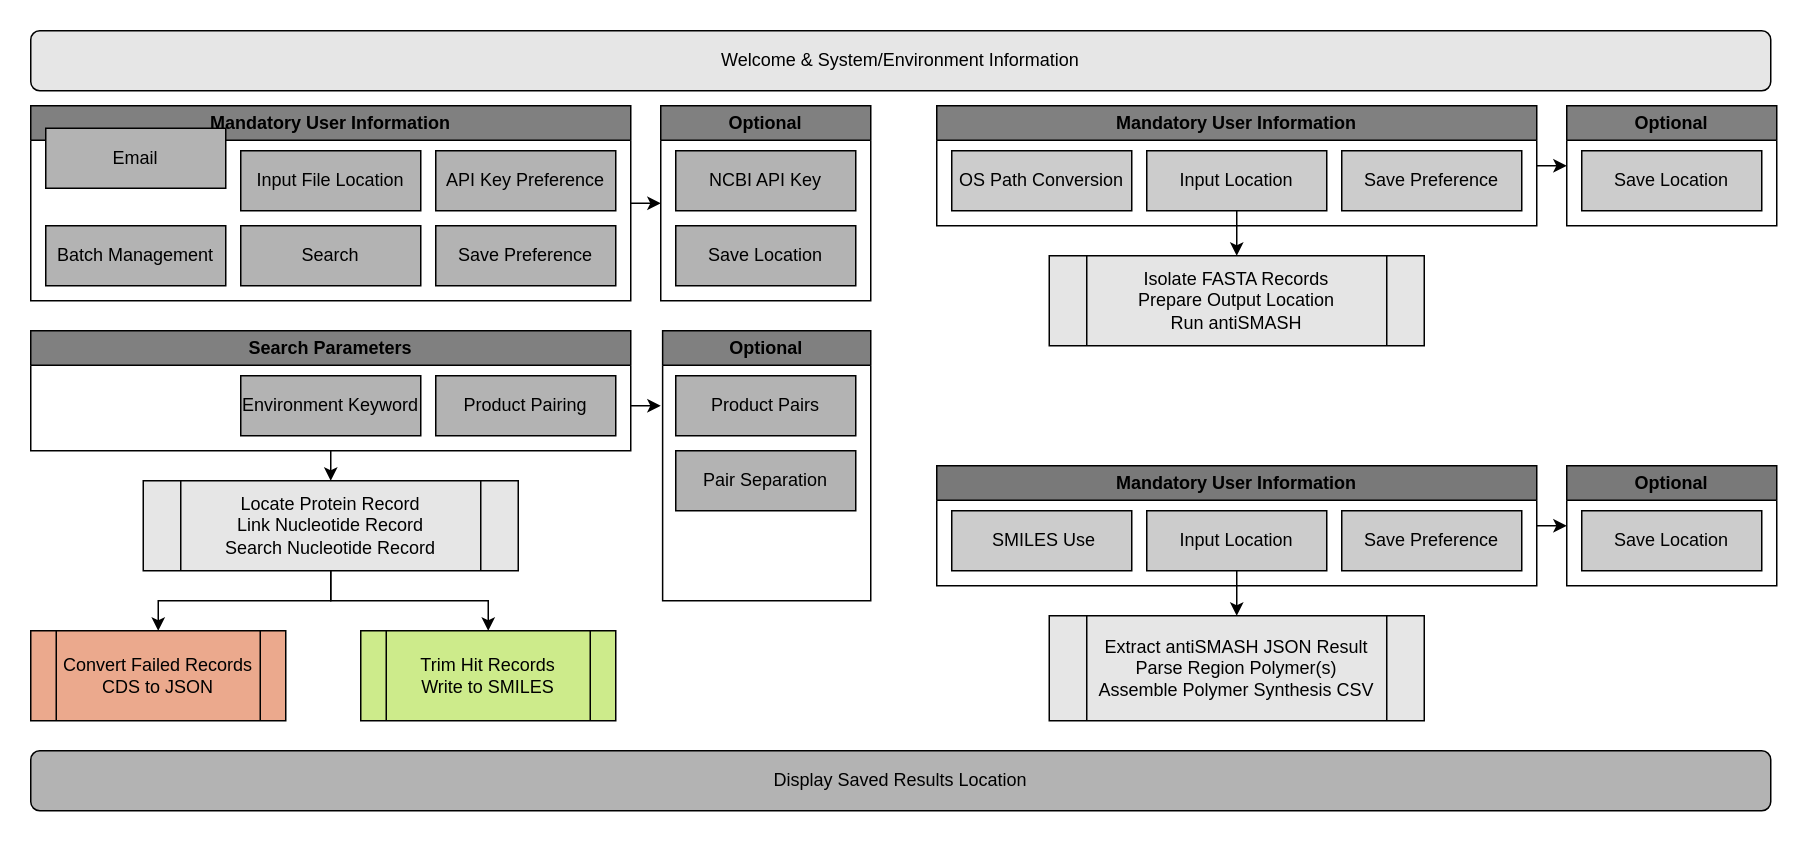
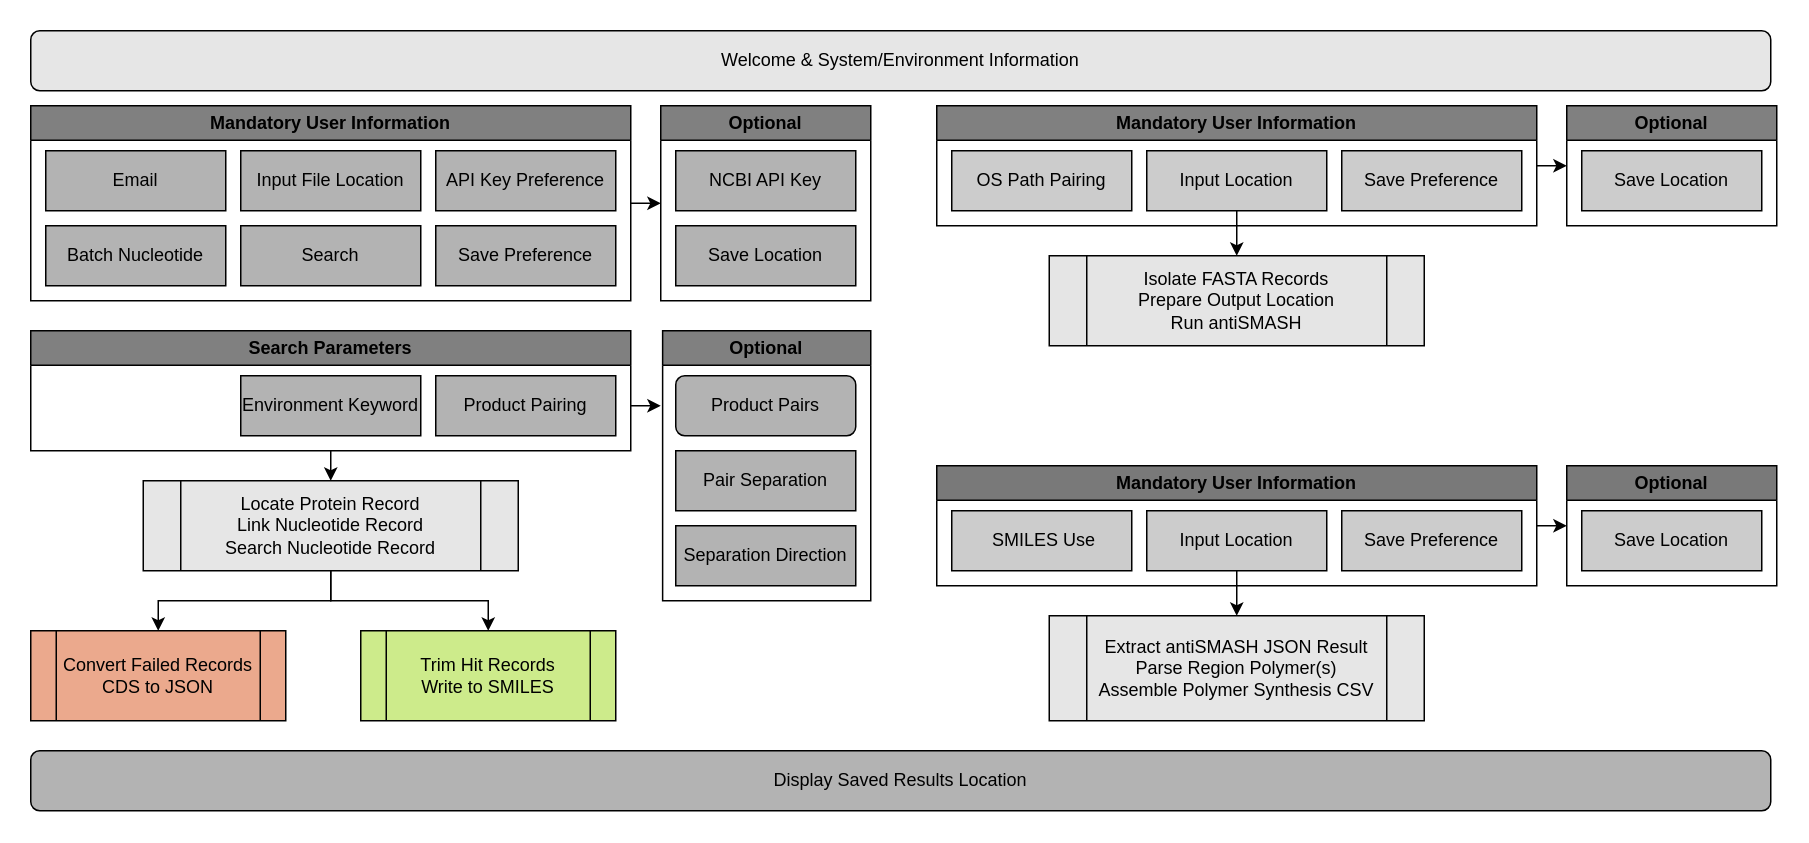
node "Email": moved (136, 158) -> (136, 181)
node "OS Path Conversion": label "OS Path Conversion" -> "OS Path Pairing"
node "Batch Management": label "Batch Management" -> "Batch Nucleotide"
node "Product Pairs": shape rectangle -> rounded rectangle
node "Separation Direction": added
